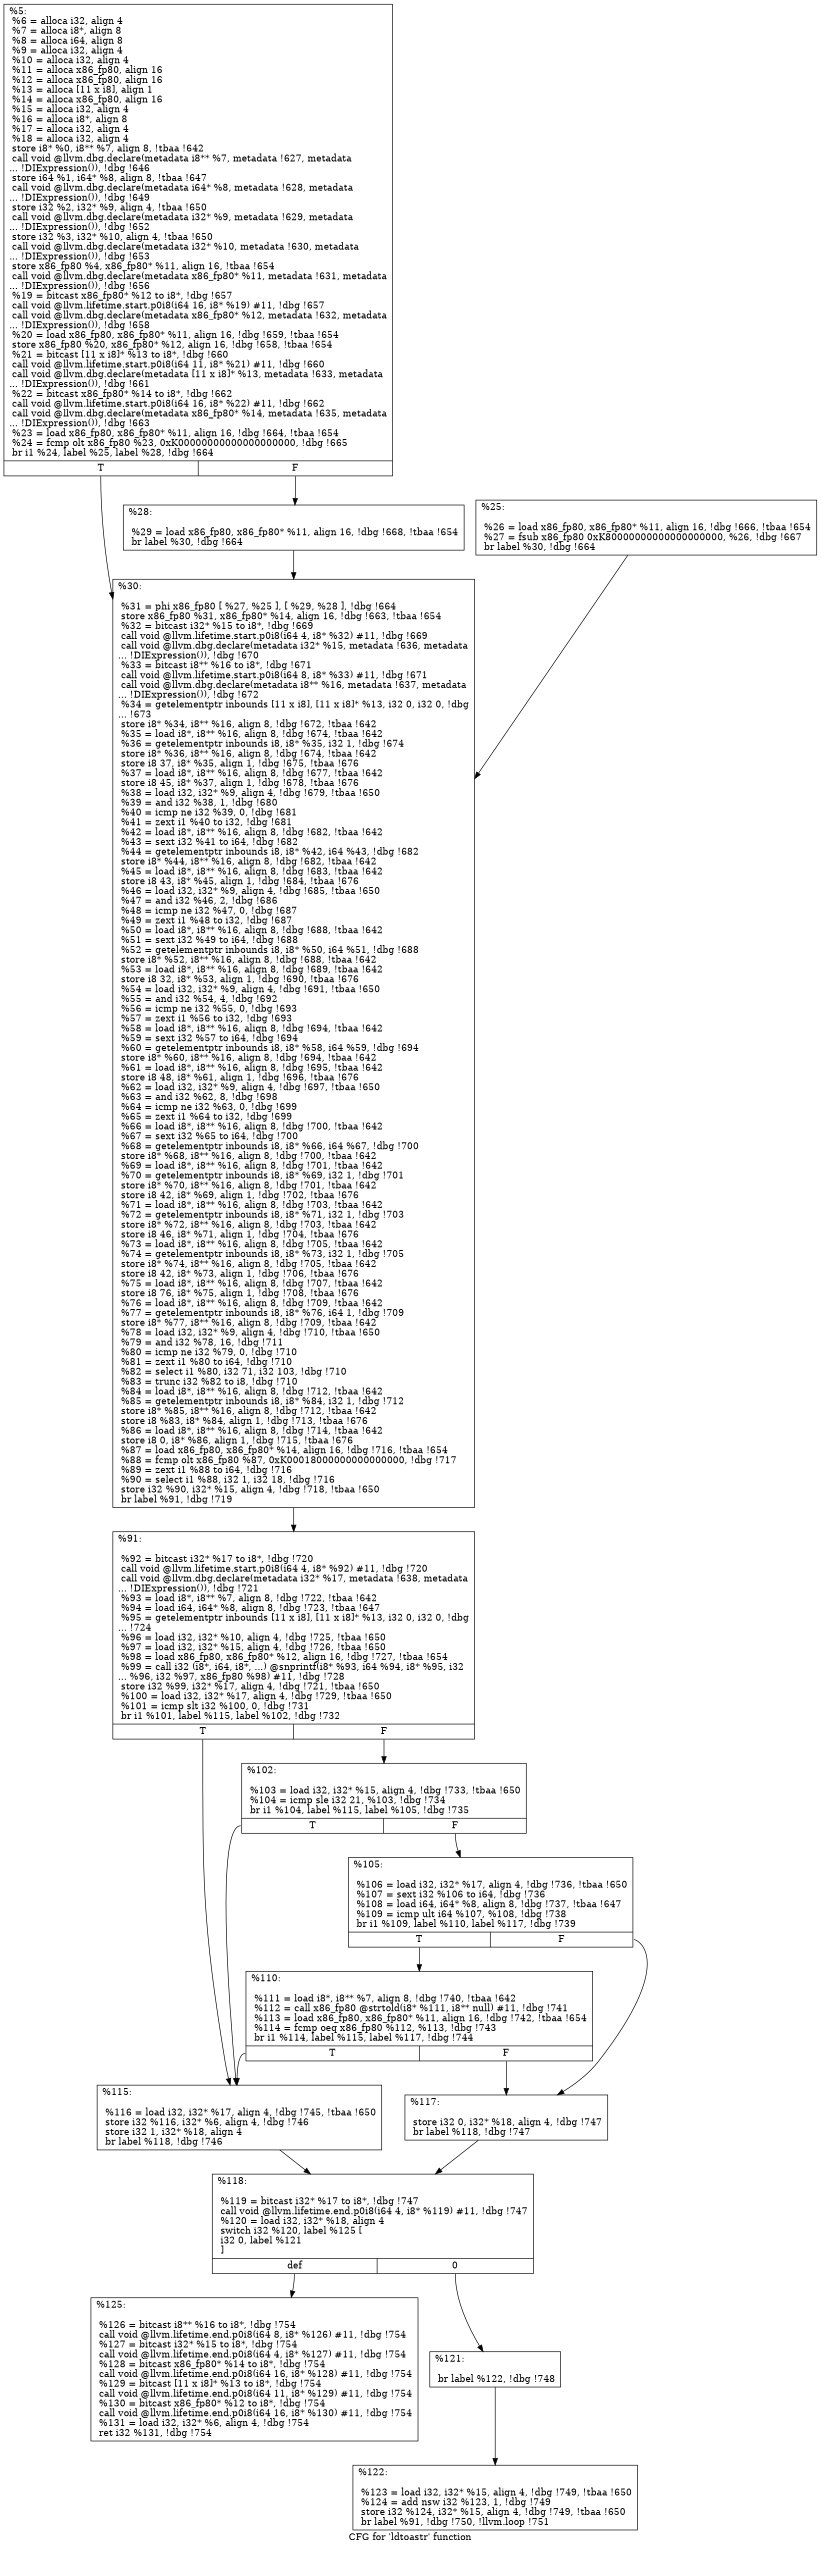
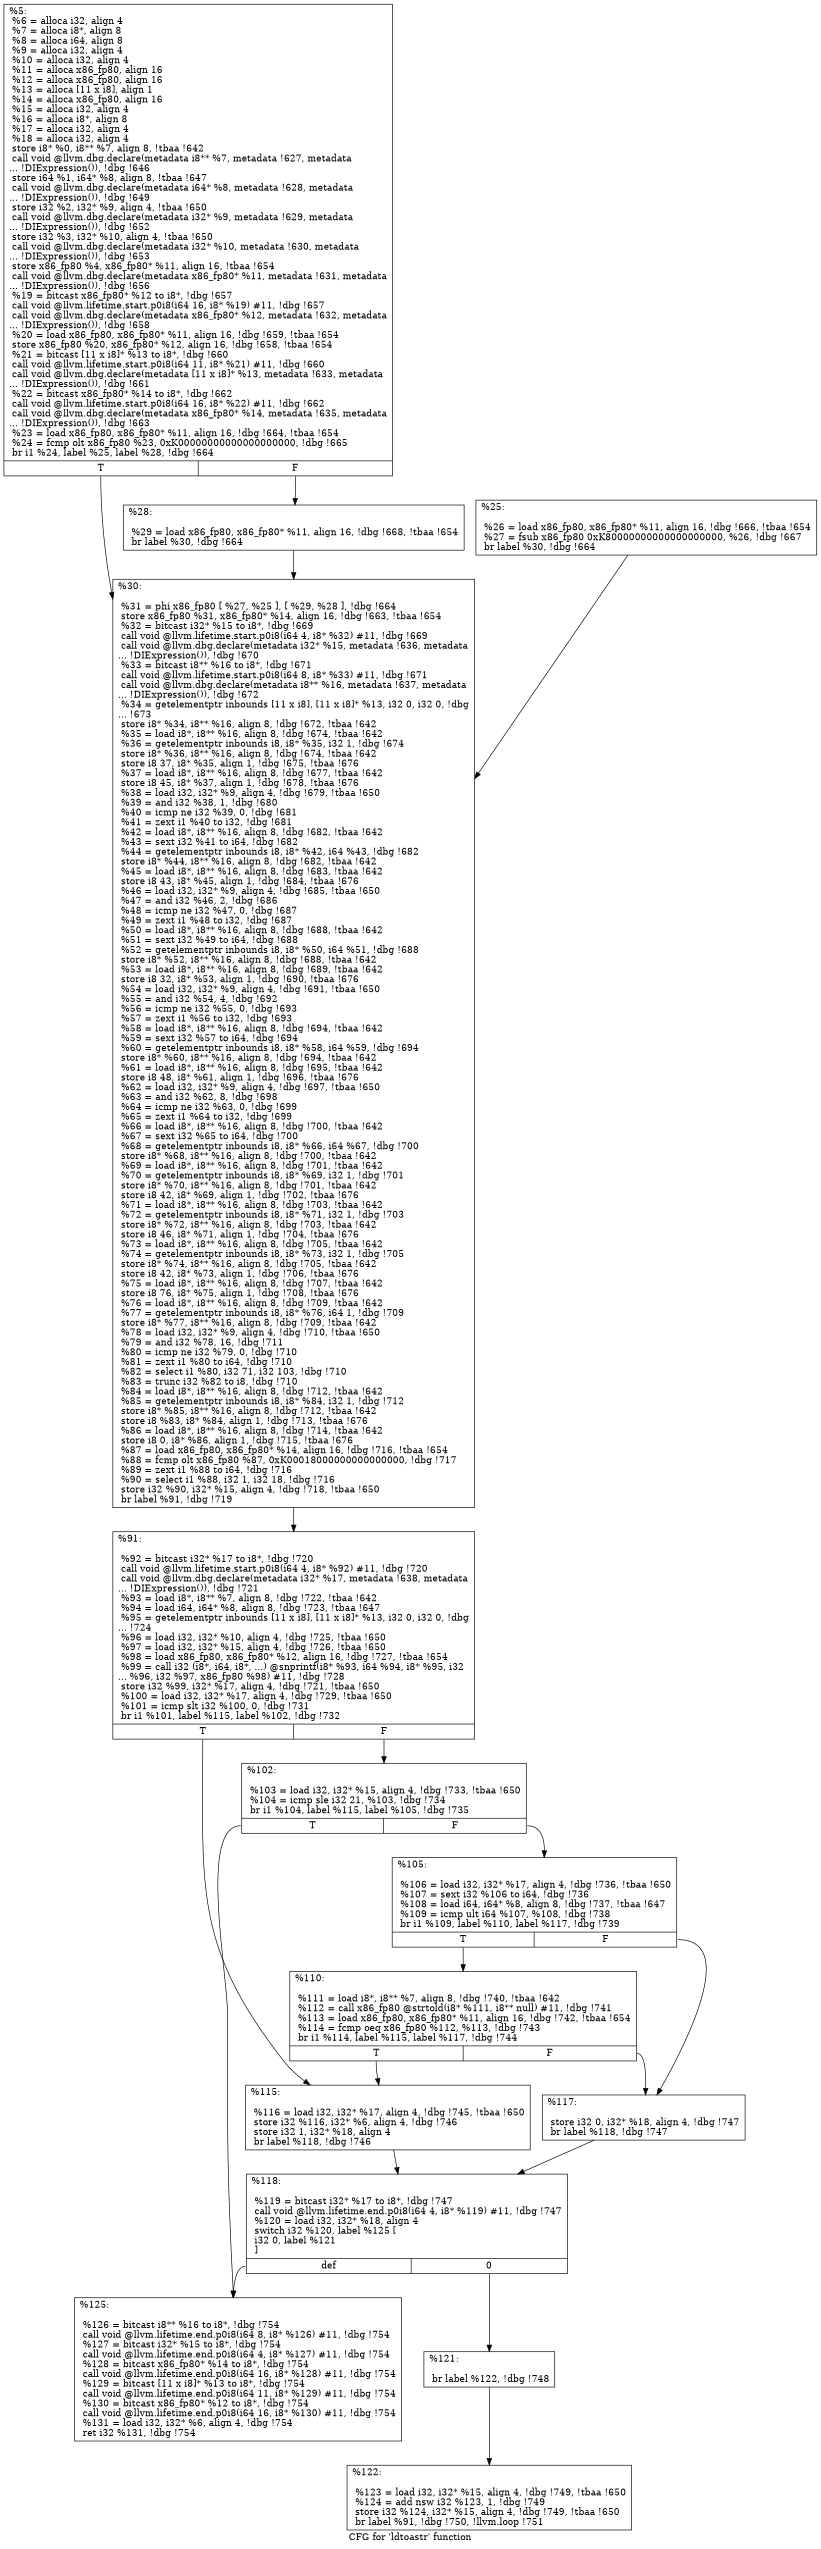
edge "%102:" -> "%115:": now "%102:" -> "%125:"
